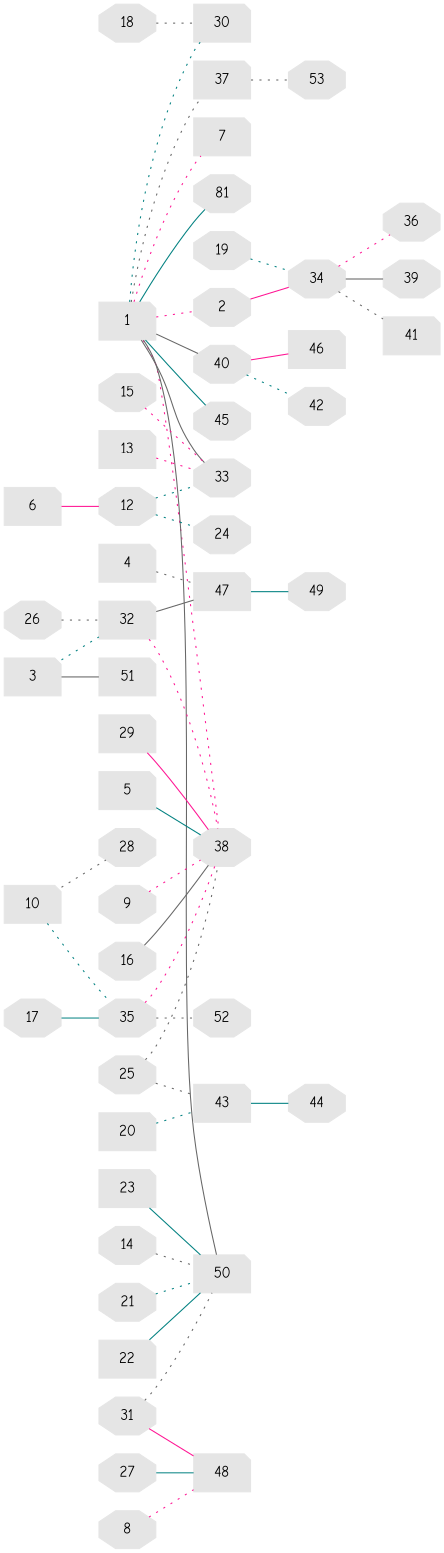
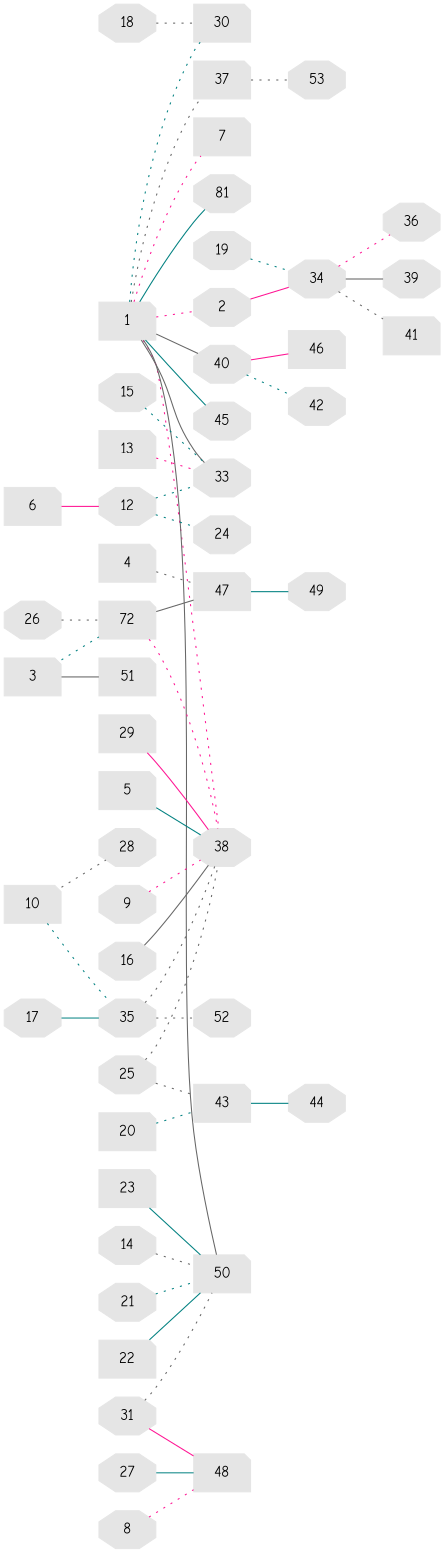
edge "15" -- "33": color deeppink -> teal
node "32": label "32" -> "72"
edge "38" -- "35": color deeppink -> gray40
